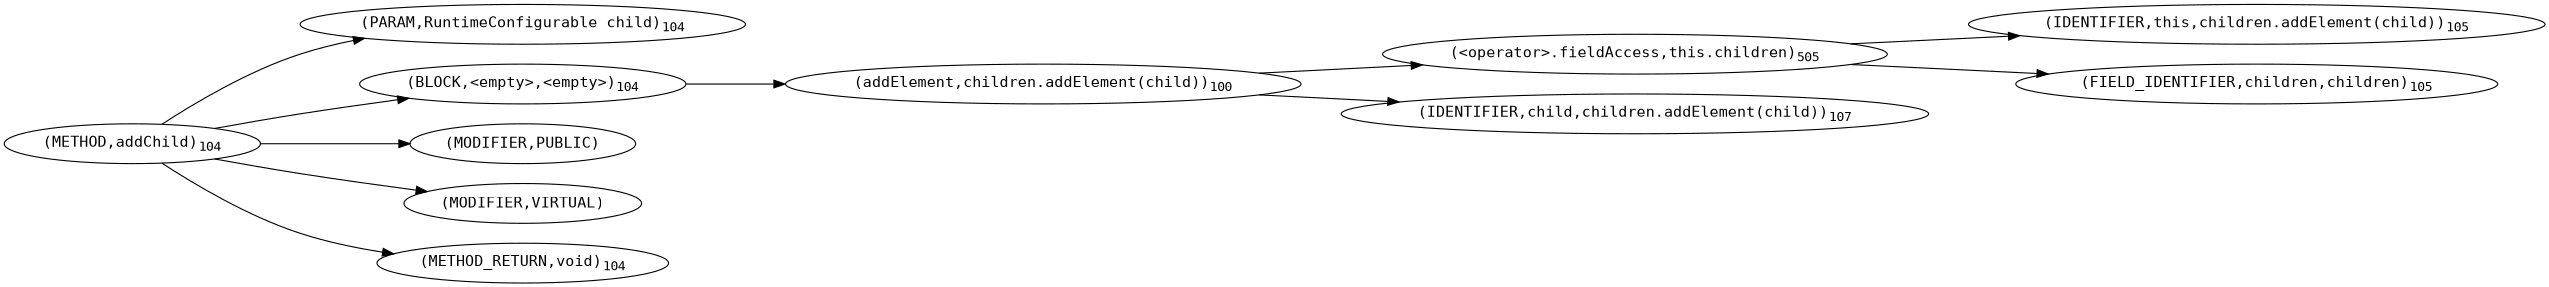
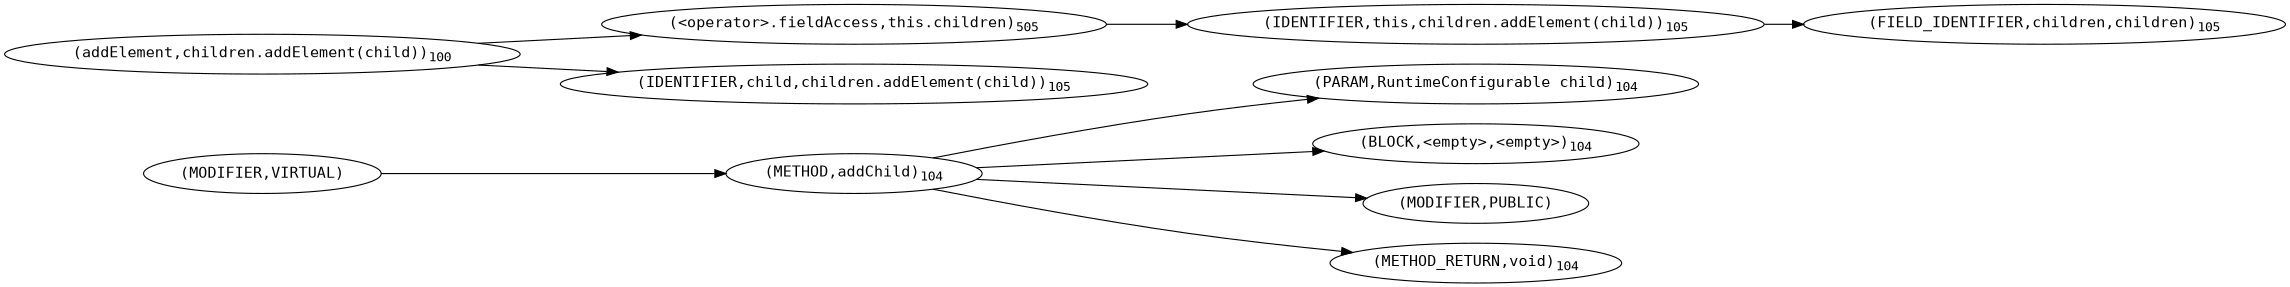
edge "(<operator>.fieldAccess,this.children)" -> "(FIELD_IDENTIFIER,children,children)": now "(IDENTIFIER,this,children.addElement(child))" -> "(FIELD_IDENTIFIER,children,children)"
edge "(BLOCK,<empty>,<empty>)" -> "(addElement,children.addElement(child))": removed
node "(IDENTIFIER,child,children.addElement(child))": text "107" -> "105"
edge "(METHOD,addChild)" -> "(MODIFIER,VIRTUAL)": reversed
